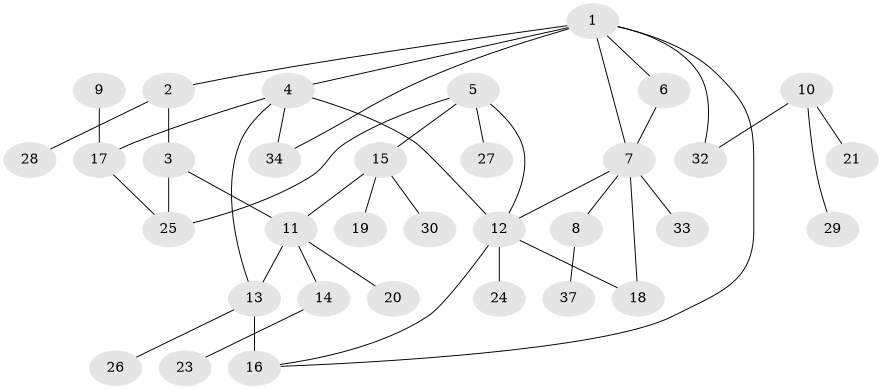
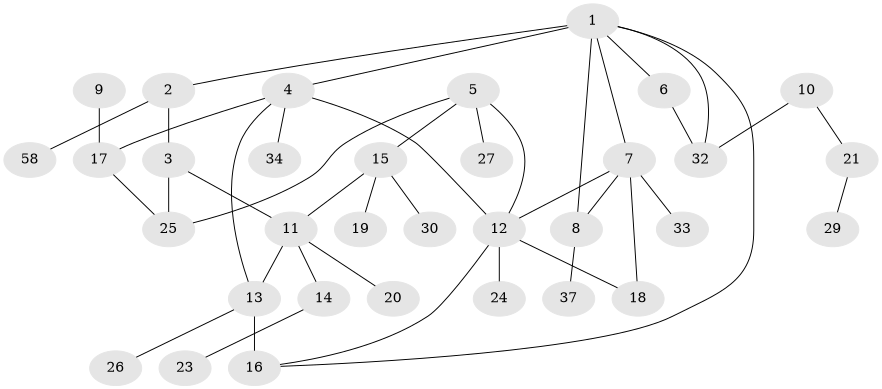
edge "1" -- "34": now "1" -- "8"
edge "6" -- "7": now "6" -- "32"
node "28": label "28" -> "58"
edge "10" -- "29": now "21" -- "29"
